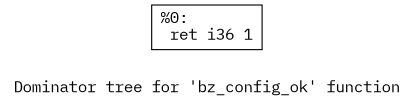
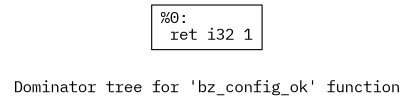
node "%0:": text "ret i36 1" -> "ret i32 1"
